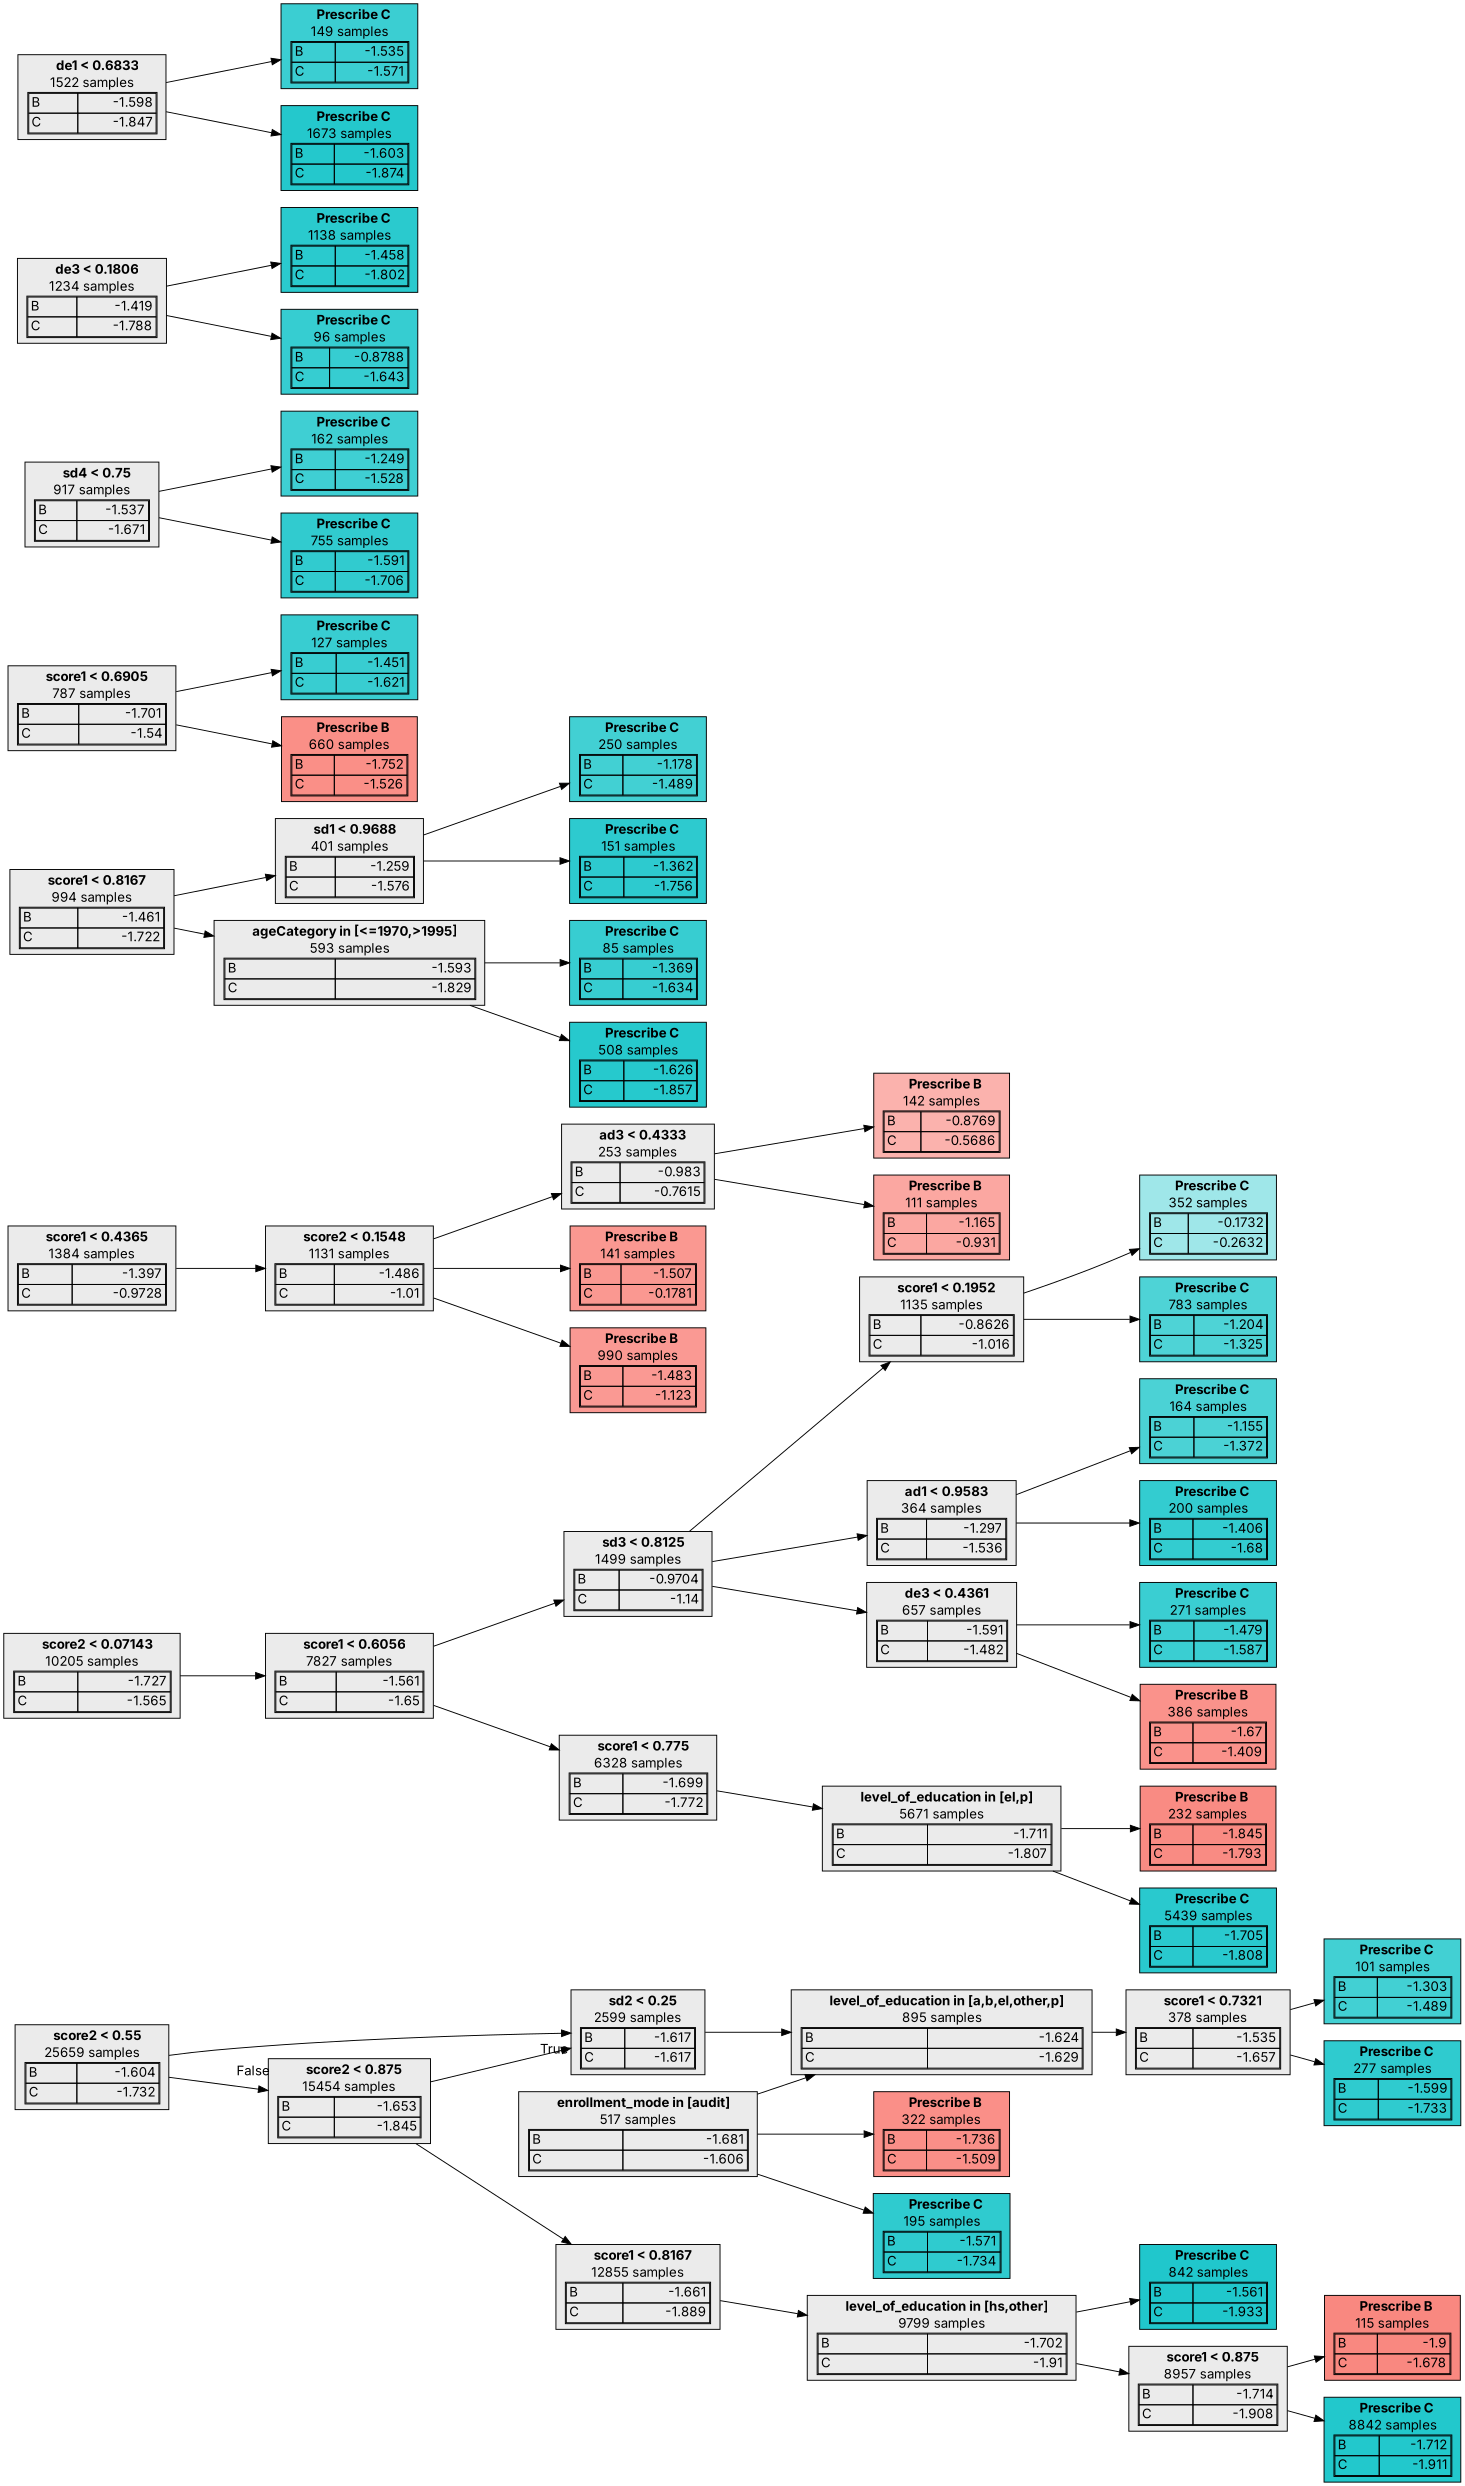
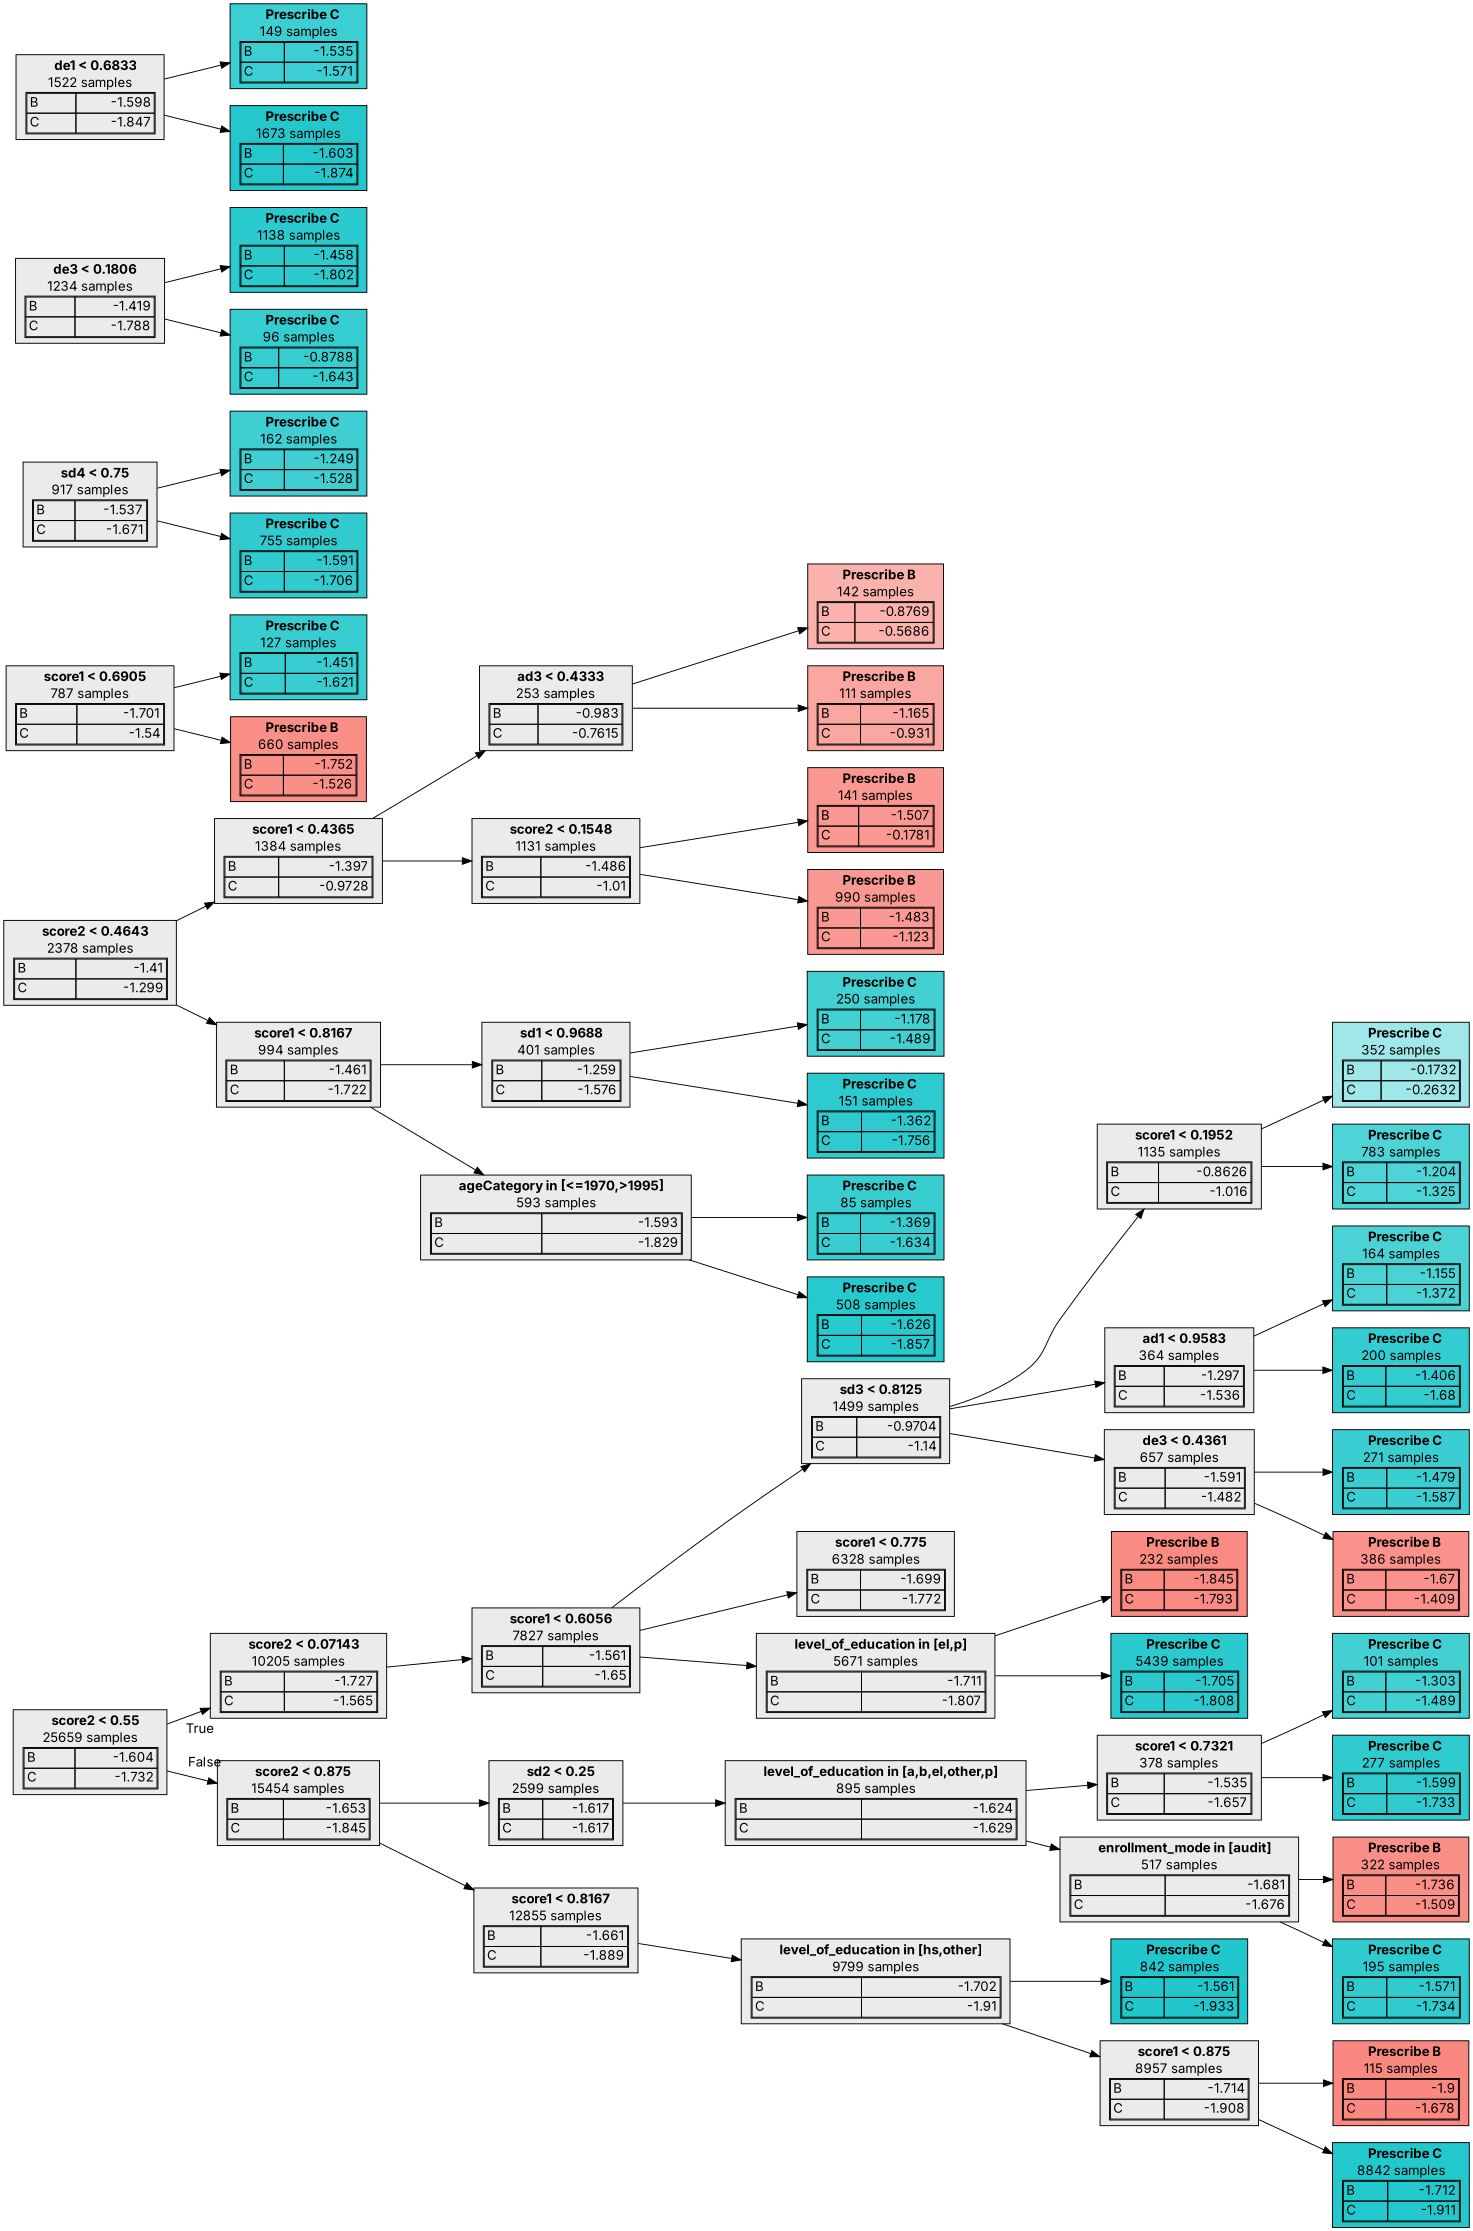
node "score2 < 0.4643": added
edge "score2 < 0.1548" -> "ad3 < 0.4333": now "score1 < 0.4365" -> "ad3 < 0.4333"
edge "score1 < 0.775" -> "level_of_education in [el,p]": now "score1 < 0.6056" -> "level_of_education in [el,p]"
edge "score2 < 0.55" -> "sd2 < 0.25": now "score2 < 0.55" -> "score2 < 0.07143"
edge "enrollment_mode in [audit]" -> "level_of_education in [a,b,el,other,p]": reversed
node "enrollment_mode in [audit]": text "-1.606" -> "-1.676"
